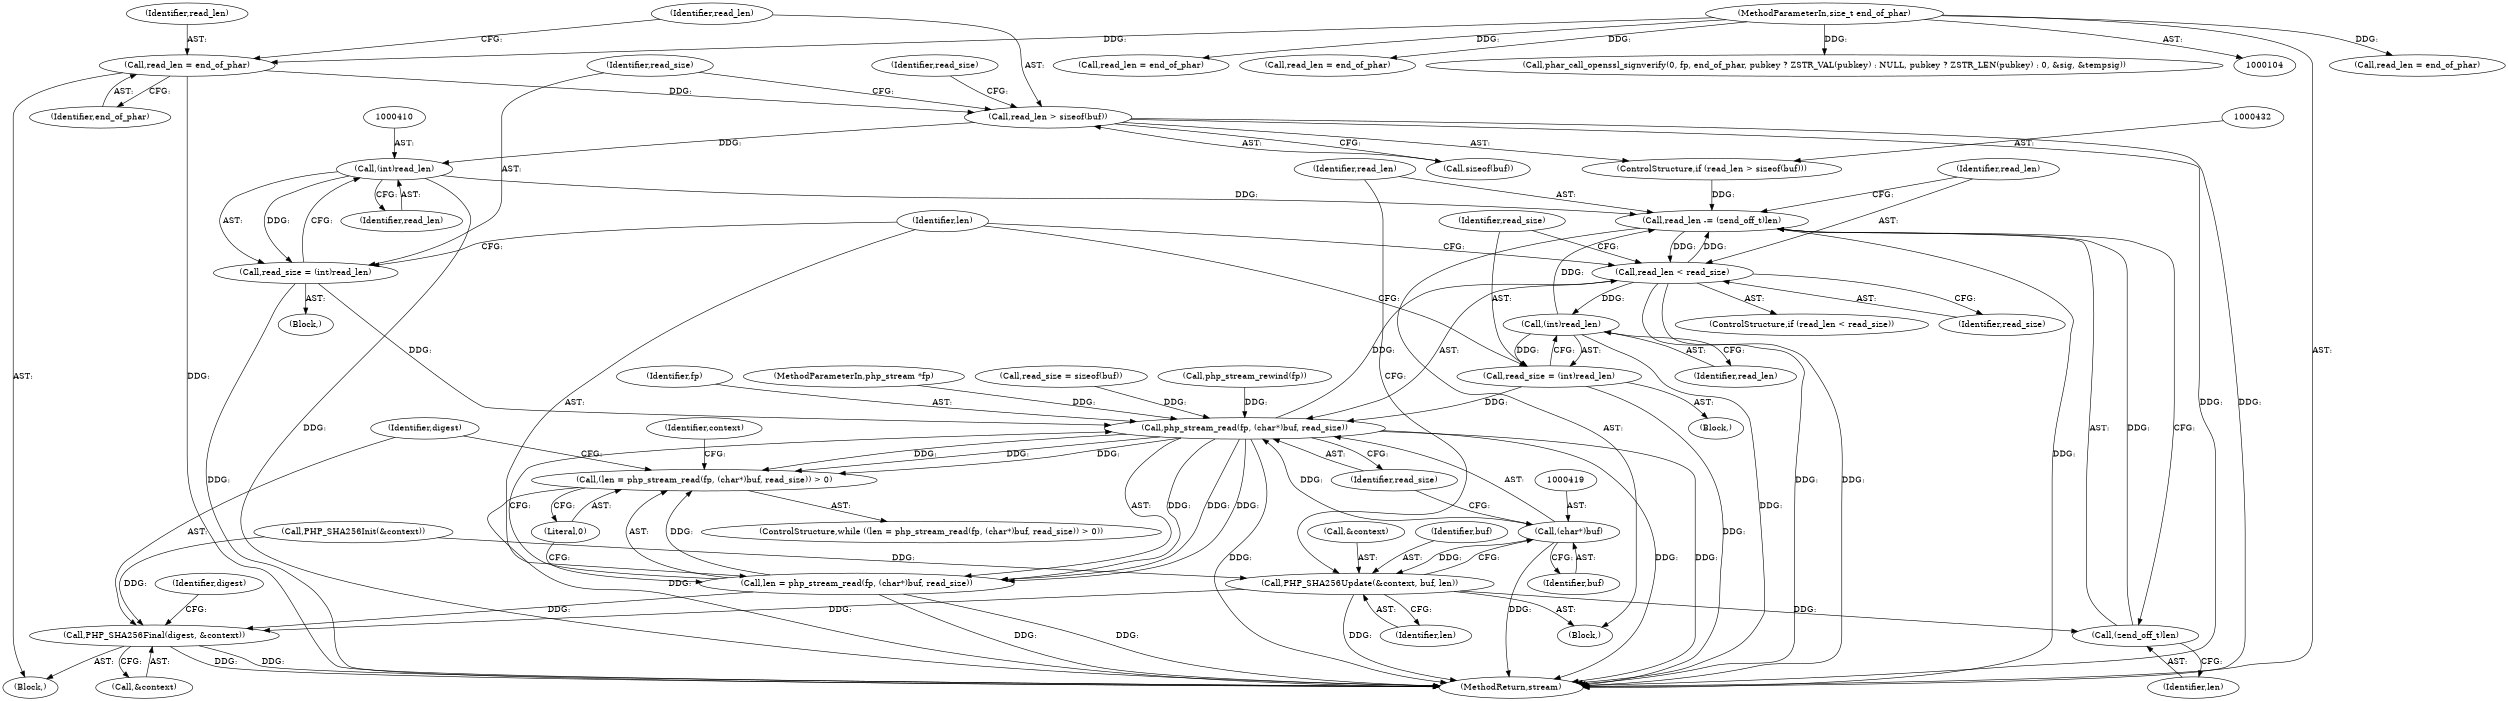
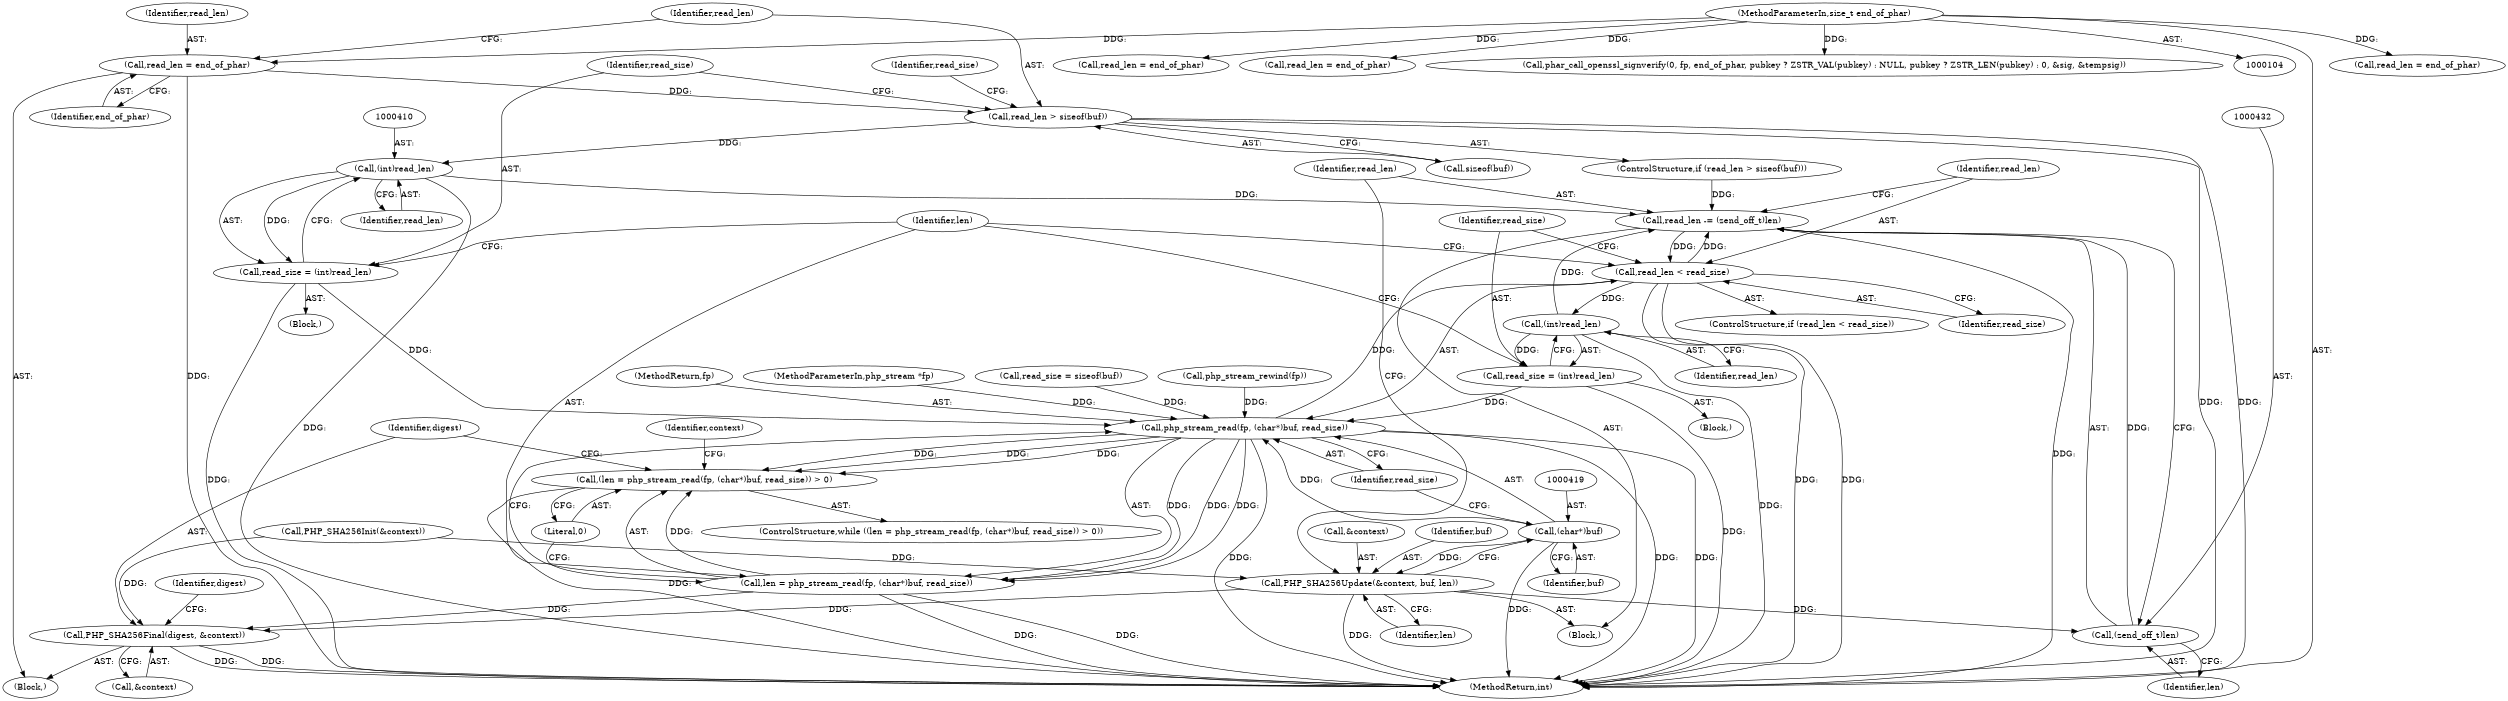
edge "1000432" -> "(ControlStructure,if (read_len > sizeof(buf)))": now "1000432" -> "(Call,(zend_off_t)len)"
node "(Identifier,fp)": label "(Identifier,fp)" -> "(MethodReturn,fp)"
node "(MethodReturn,stream)": label "(MethodReturn,stream)" -> "(MethodReturn,int)"
